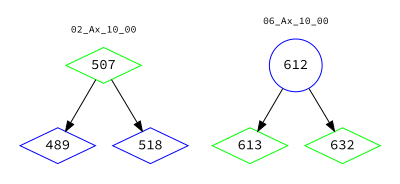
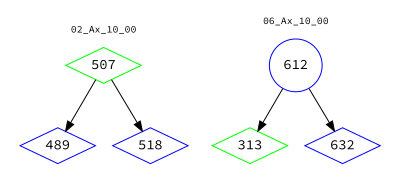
node "613": label "613" -> "313"
node "632": color green -> blue
